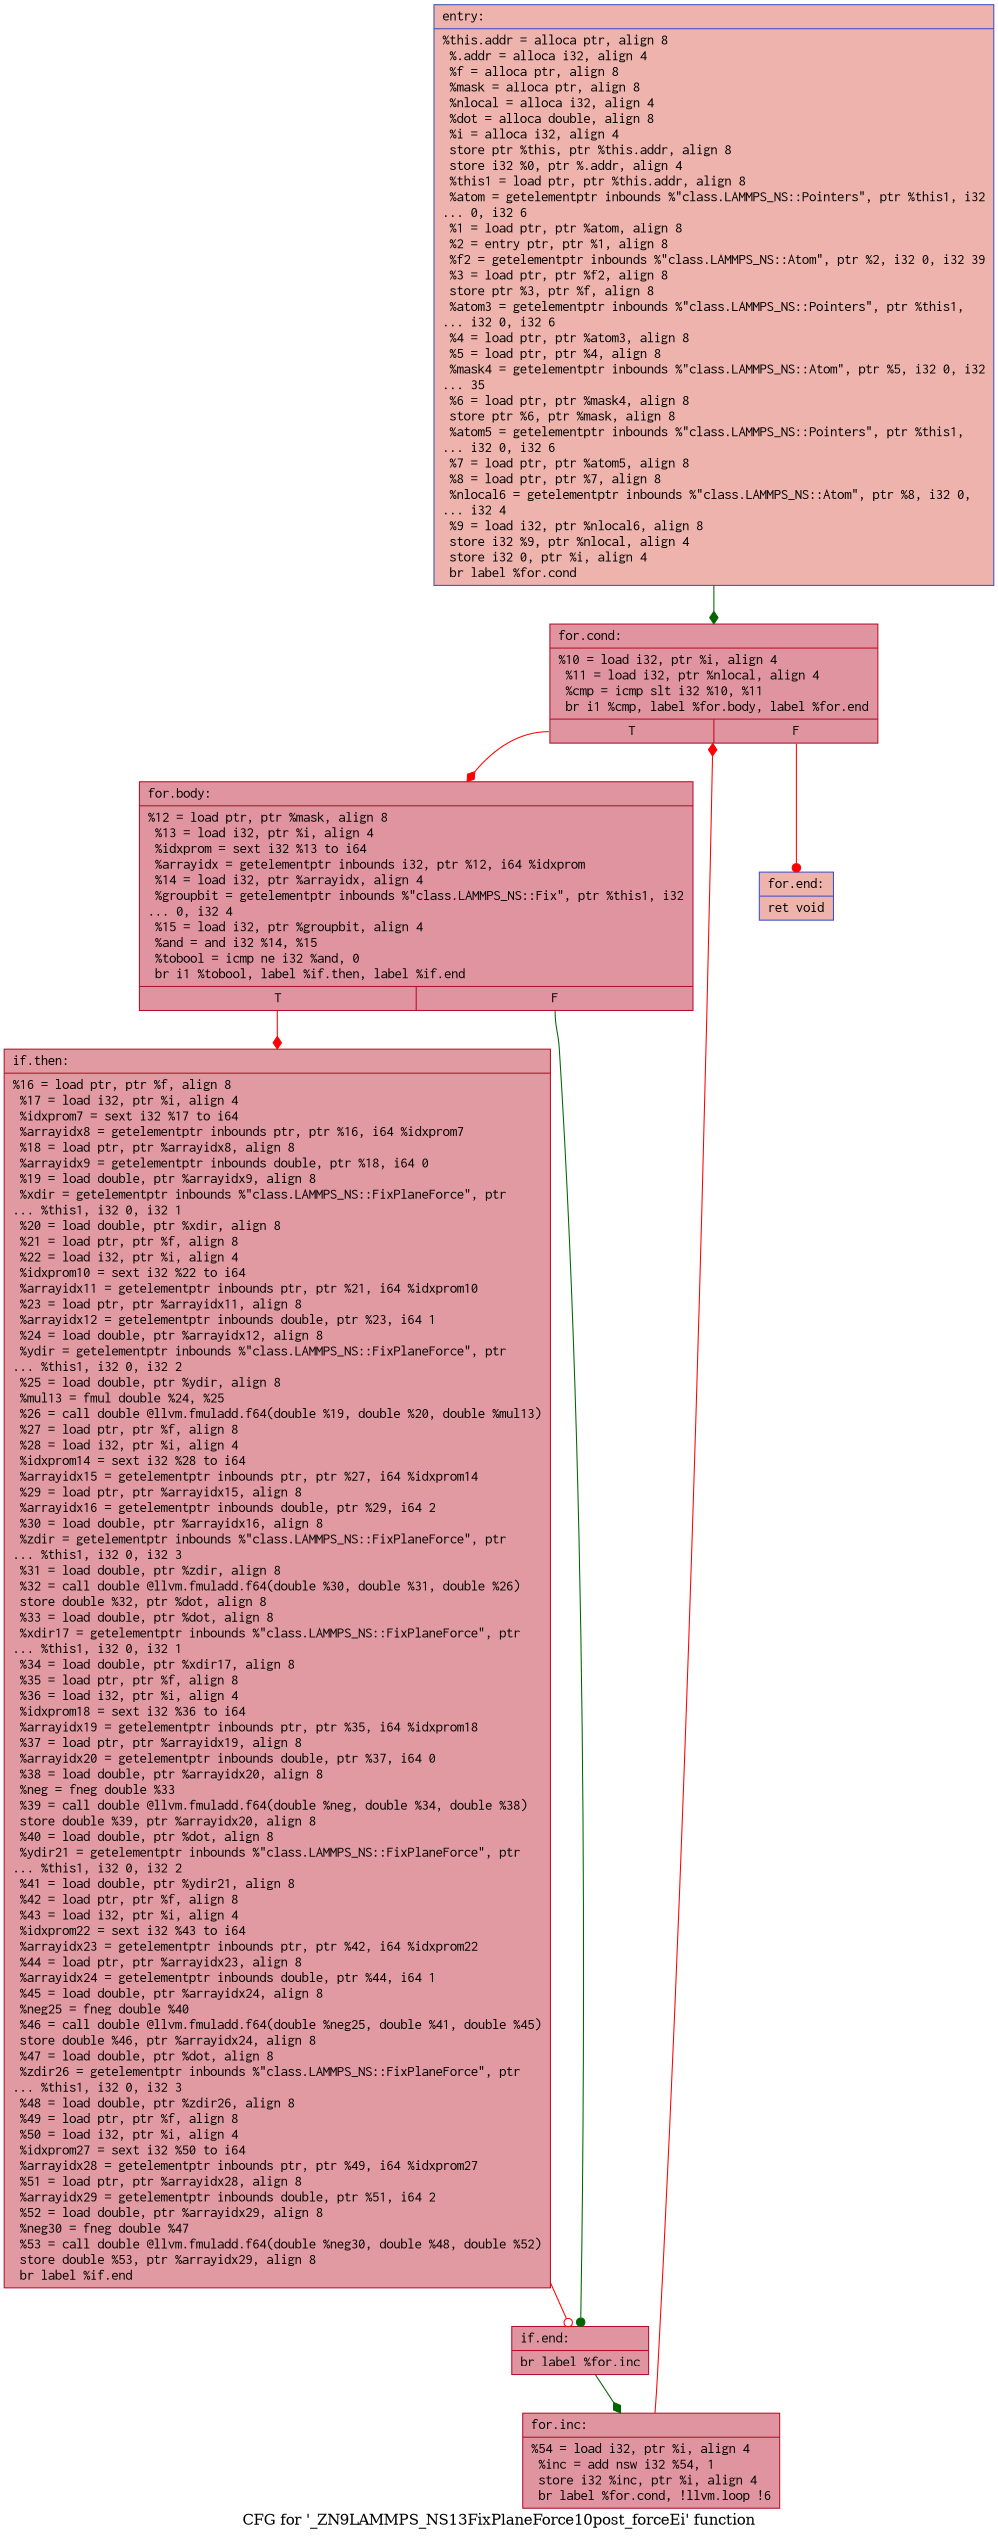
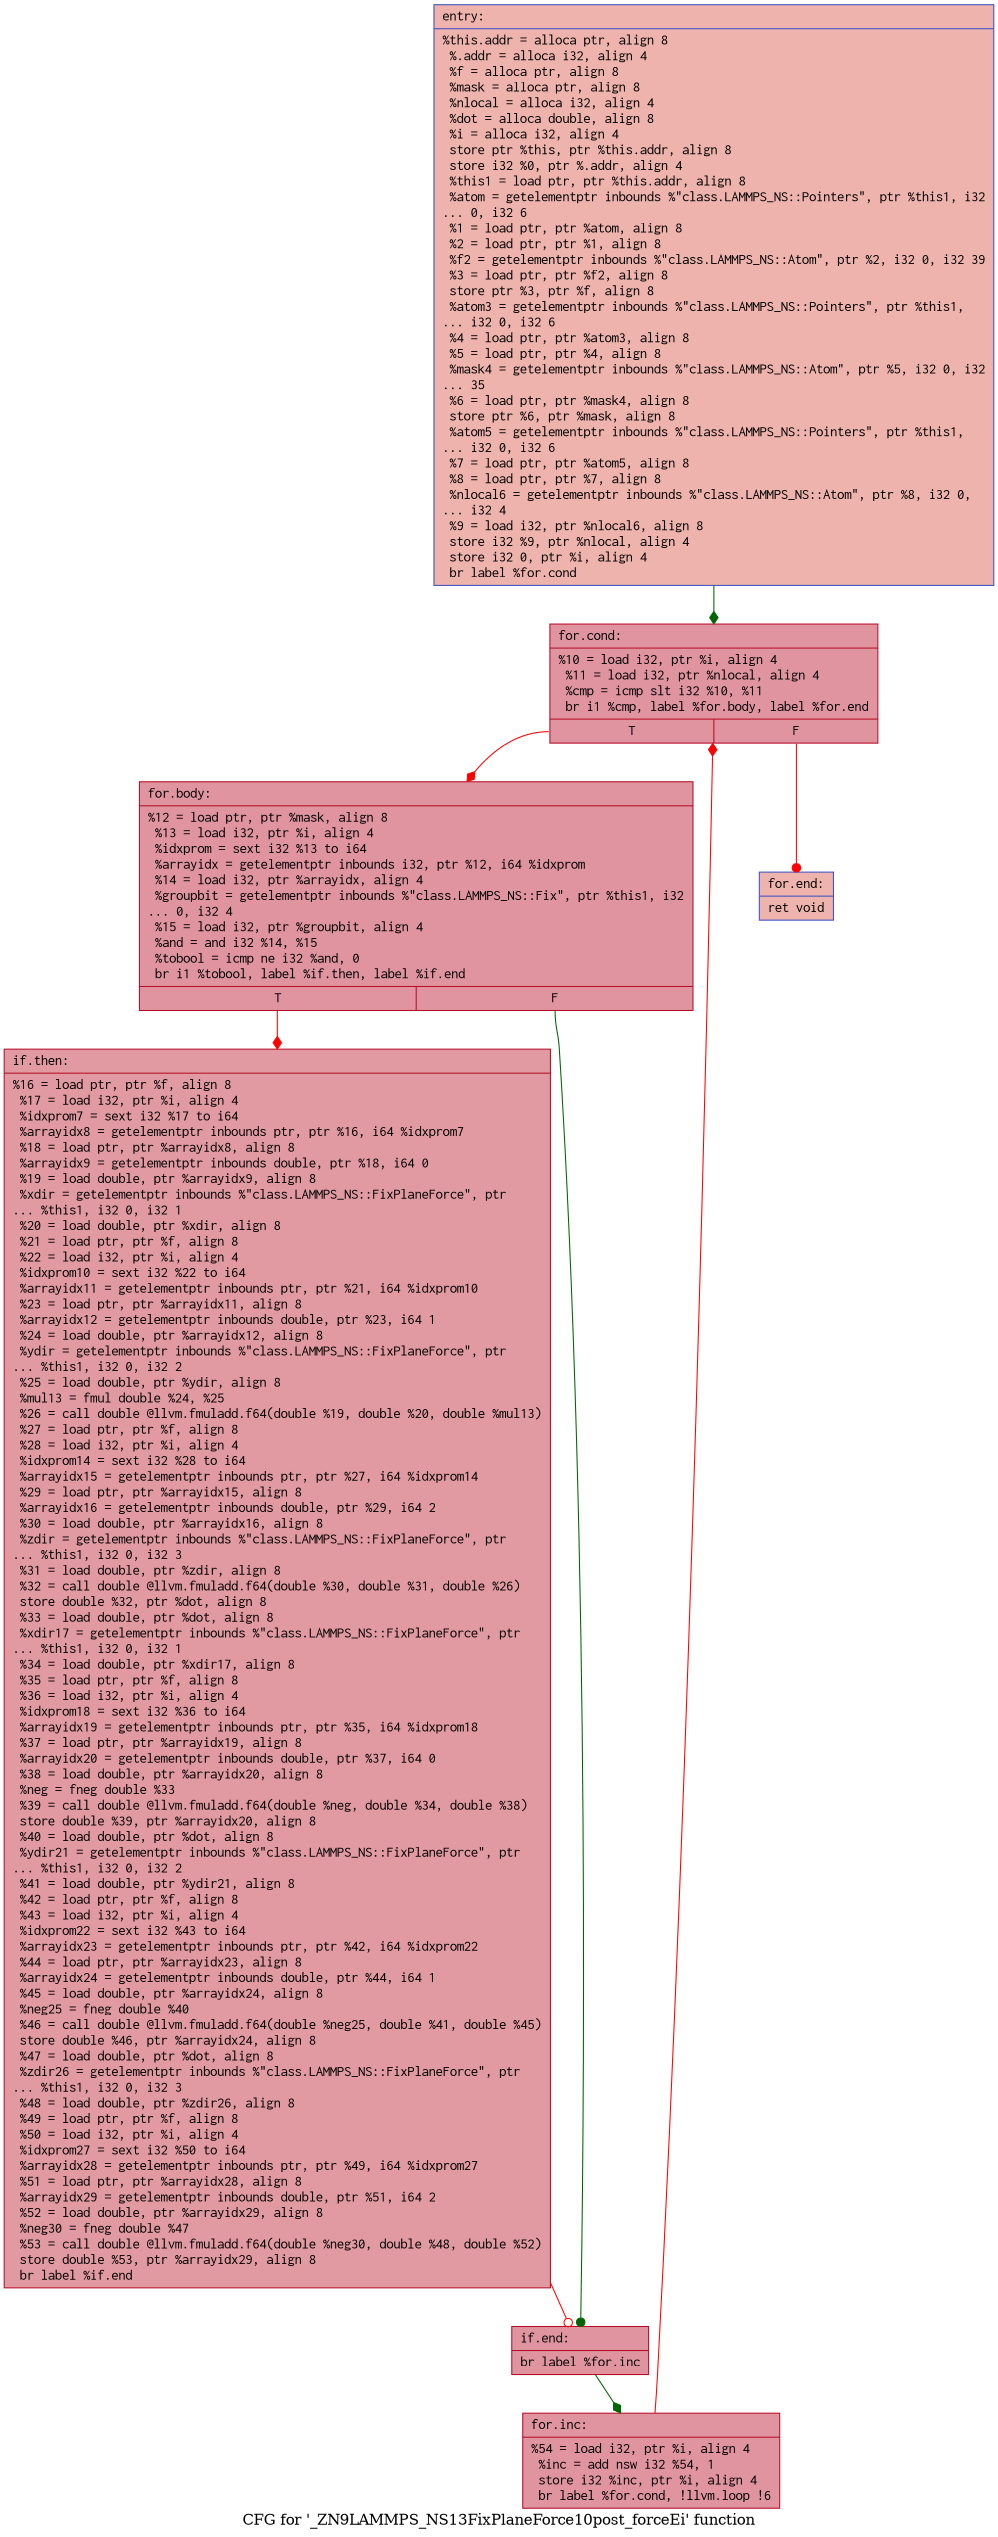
node "entry:": text "%2 = entry ptr, ptr %1, align 8" -> "%2 = load ptr, ptr %1, align 8"
